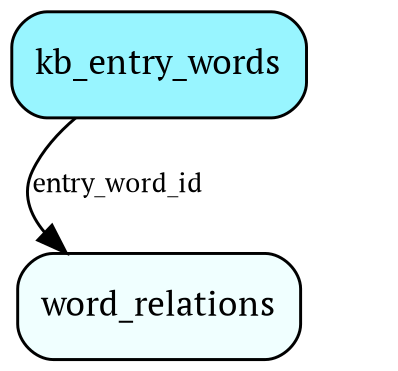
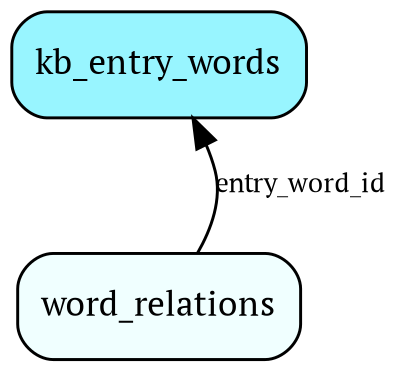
edge "kb_entry_words" -> "word_relations": reversed
